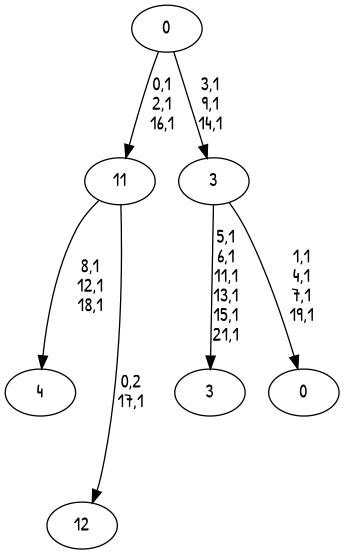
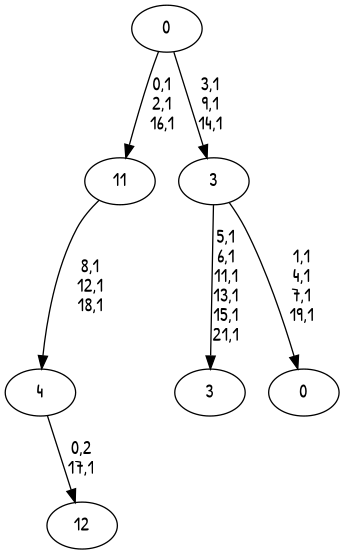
edge "11" -> "12": now "4" -> "12"
